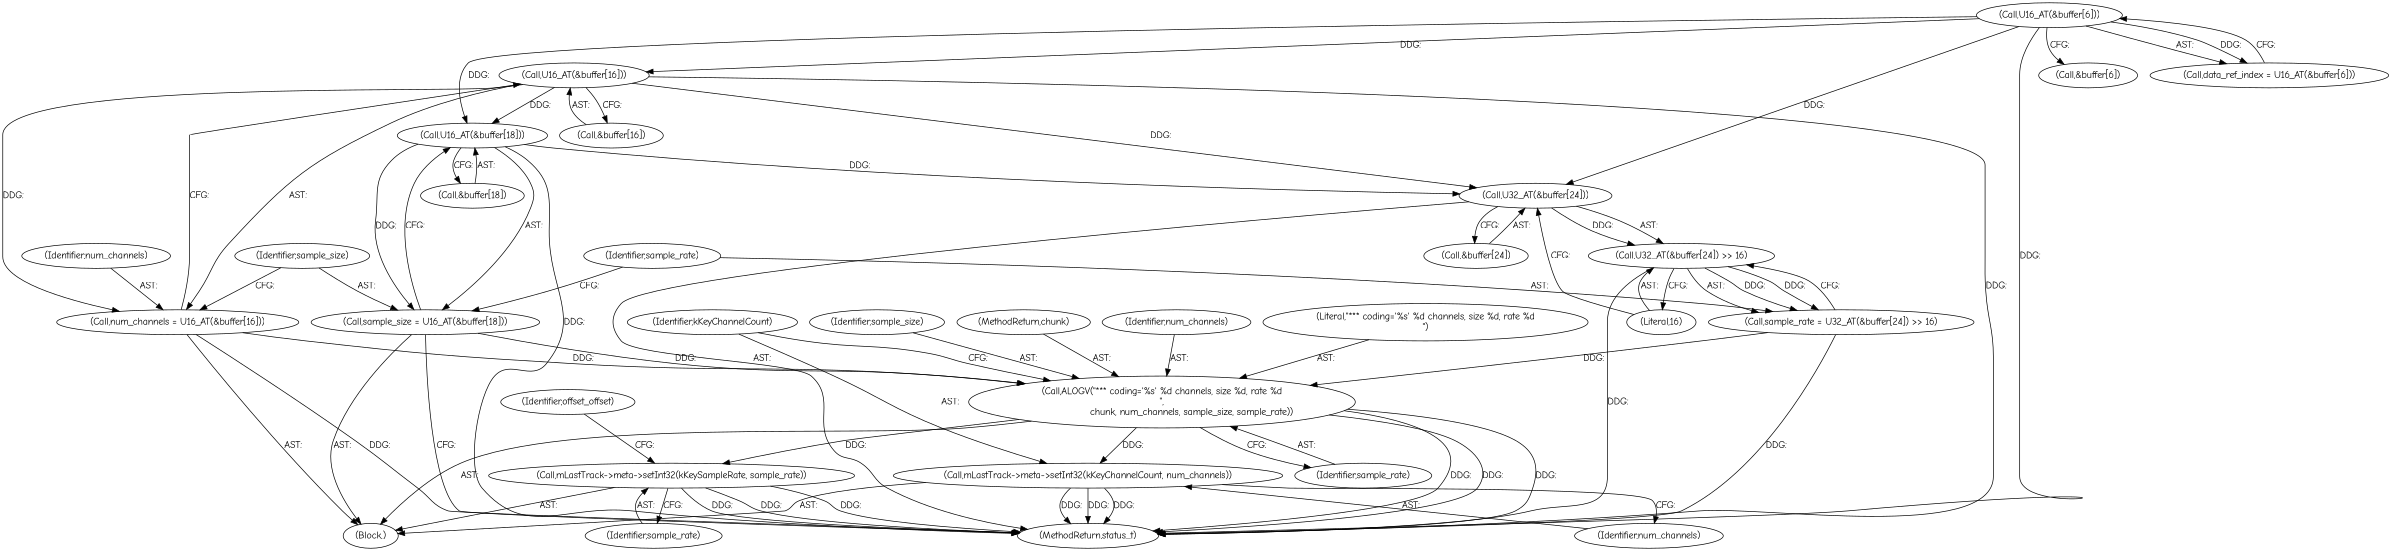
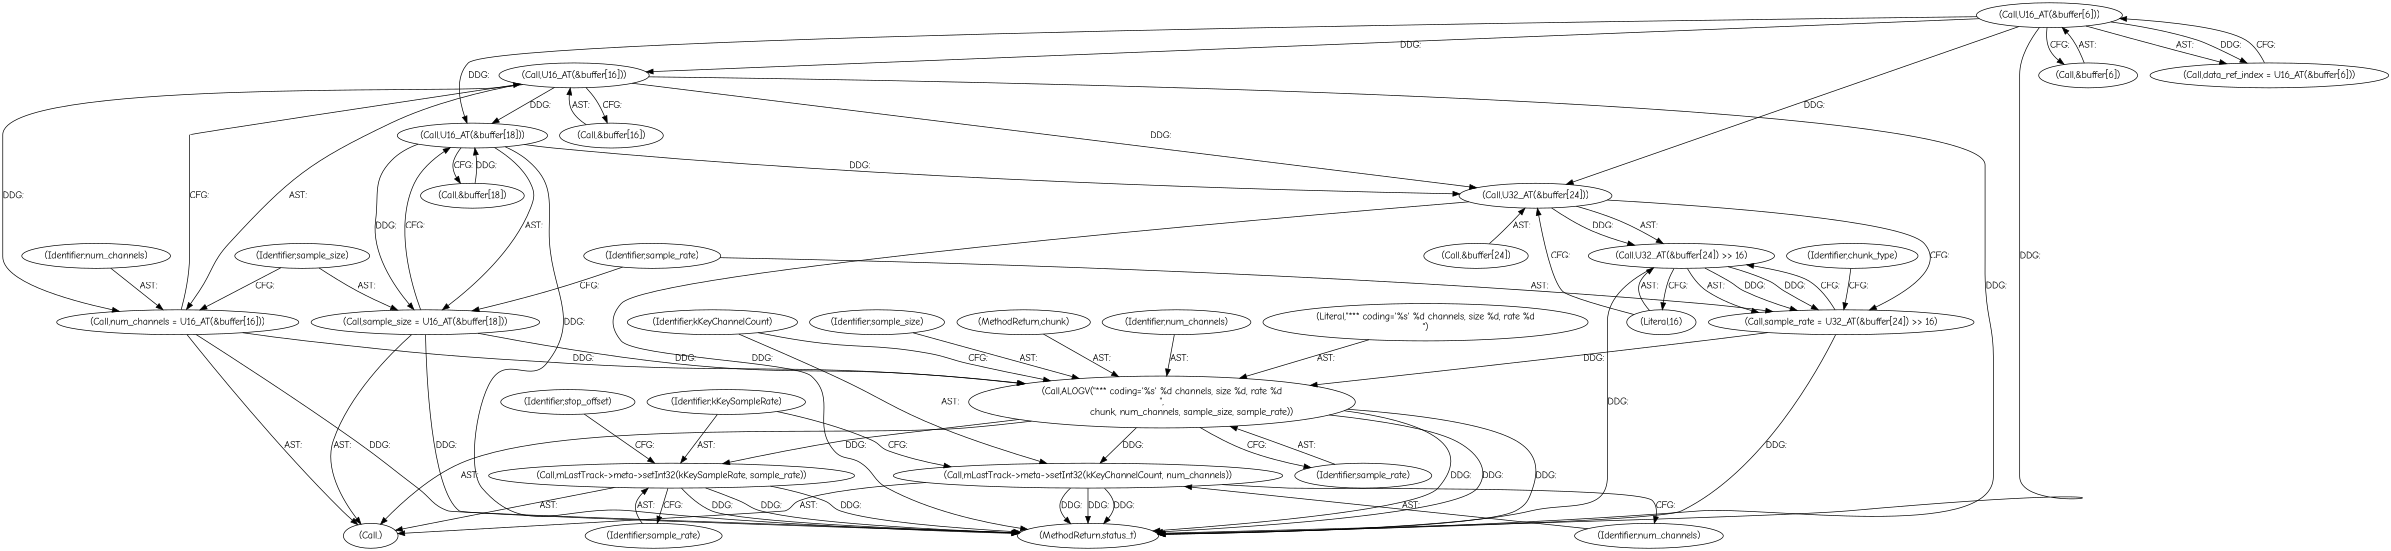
edge "(Call,&buffer[6])" -> "(Call,U16_AT(&buffer[6]))": added, label "AST:"
edge "(Call,&buffer[18])" -> "(Call,U16_AT(&buffer[18]))": label "AST: " -> "DDG: "
edge "(Call,U32_AT(&buffer[24]))" -> "(Call,&buffer[24])": now "(Call,U32_AT(&buffer[24]))" -> "(Call,sample_rate = U32_AT(&buffer[24]) >> 16)"
node "(Identifier,chunk_type)": added
edge "(Call,U32_AT(&buffer[24]))" -> "(MethodReturn,status_t)": label "AST: " -> "DDG: "
node "(Identifier,offset_offset)": label "(Identifier,offset_offset)" -> "(Identifier,stop_offset)"
node "(Identifier,kKeySampleRate)": added
edge "(Call,sample_size = U16_AT(&buffer[18]))" -> "(MethodReturn,status_t)": label "CFG: " -> "DDG: "
node "(Block,)": label "(Block,)" -> "(Call,)"
